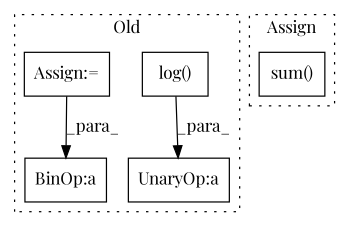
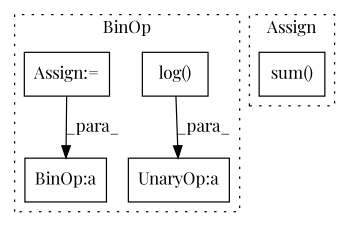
cluster "Old": label "Old" -> "BinOp"
